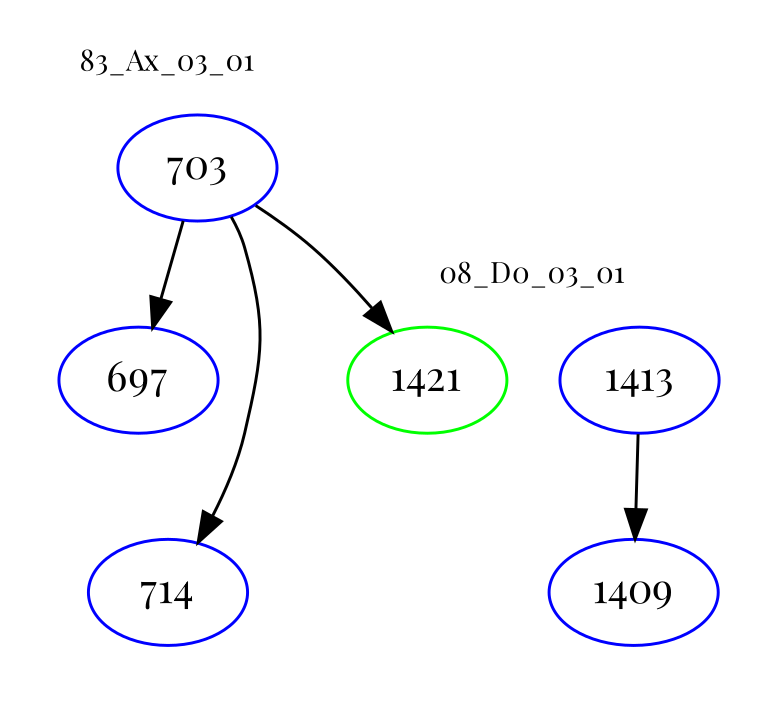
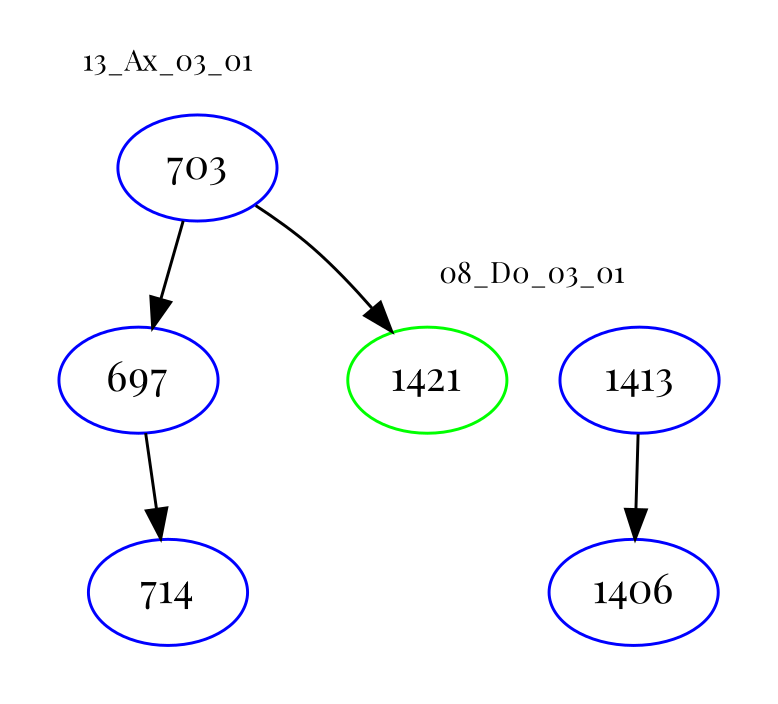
cluster "83_Ax_03_01": label "83_Ax_03_01" -> "13_Ax_03_01"
edge "703" -> "714": now "697" -> "714"
node "1409": label "1409" -> "1406"
